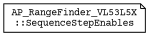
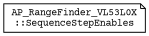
node "AP_RangeFinder_VL53L5X ::SequenceStepEnables": label "AP_RangeFinder_VL53L5X ::SequenceStepEnables" -> "AP_RangeFinder_VL53L0X ::SequenceStepEnables"
